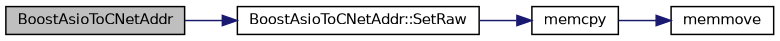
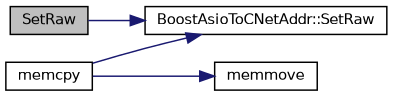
node "BoostAsioToCNetAddr": label "BoostAsioToCNetAddr" -> "SetRaw"
edge "BoostAsioToCNetAddr::SetRaw" -> "memcpy": reversed
